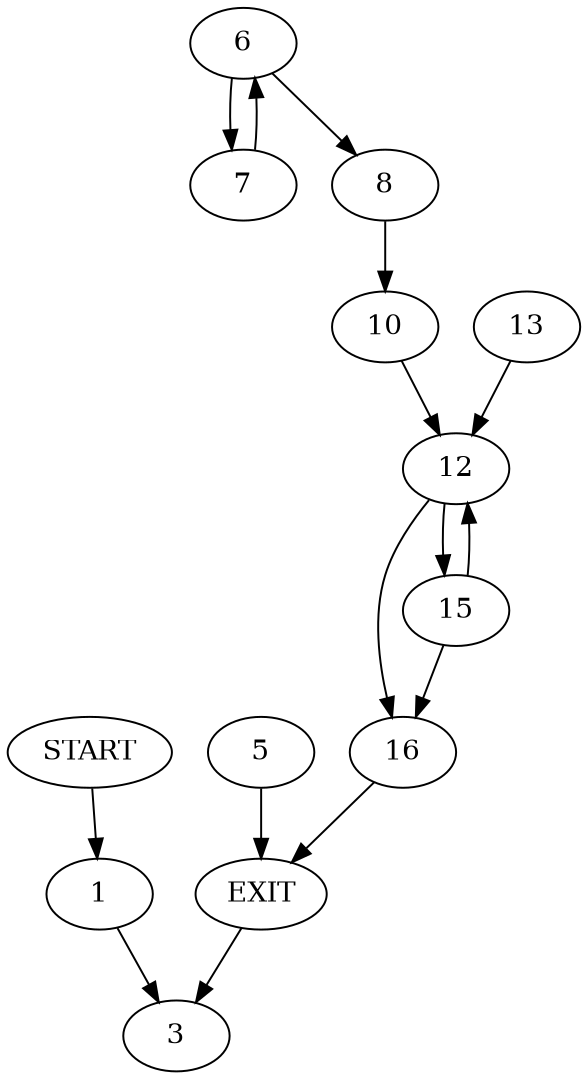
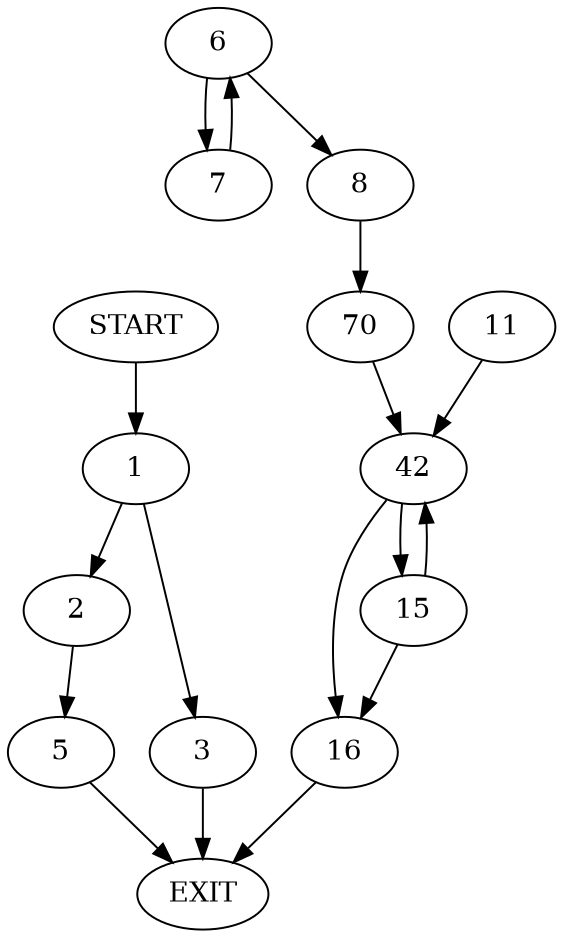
node "10": label "10" -> "70"
node "13": label "13" -> "11"
node "12": label "12" -> "42"
node "2": added
edge "EXIT" -> "3": reversed
